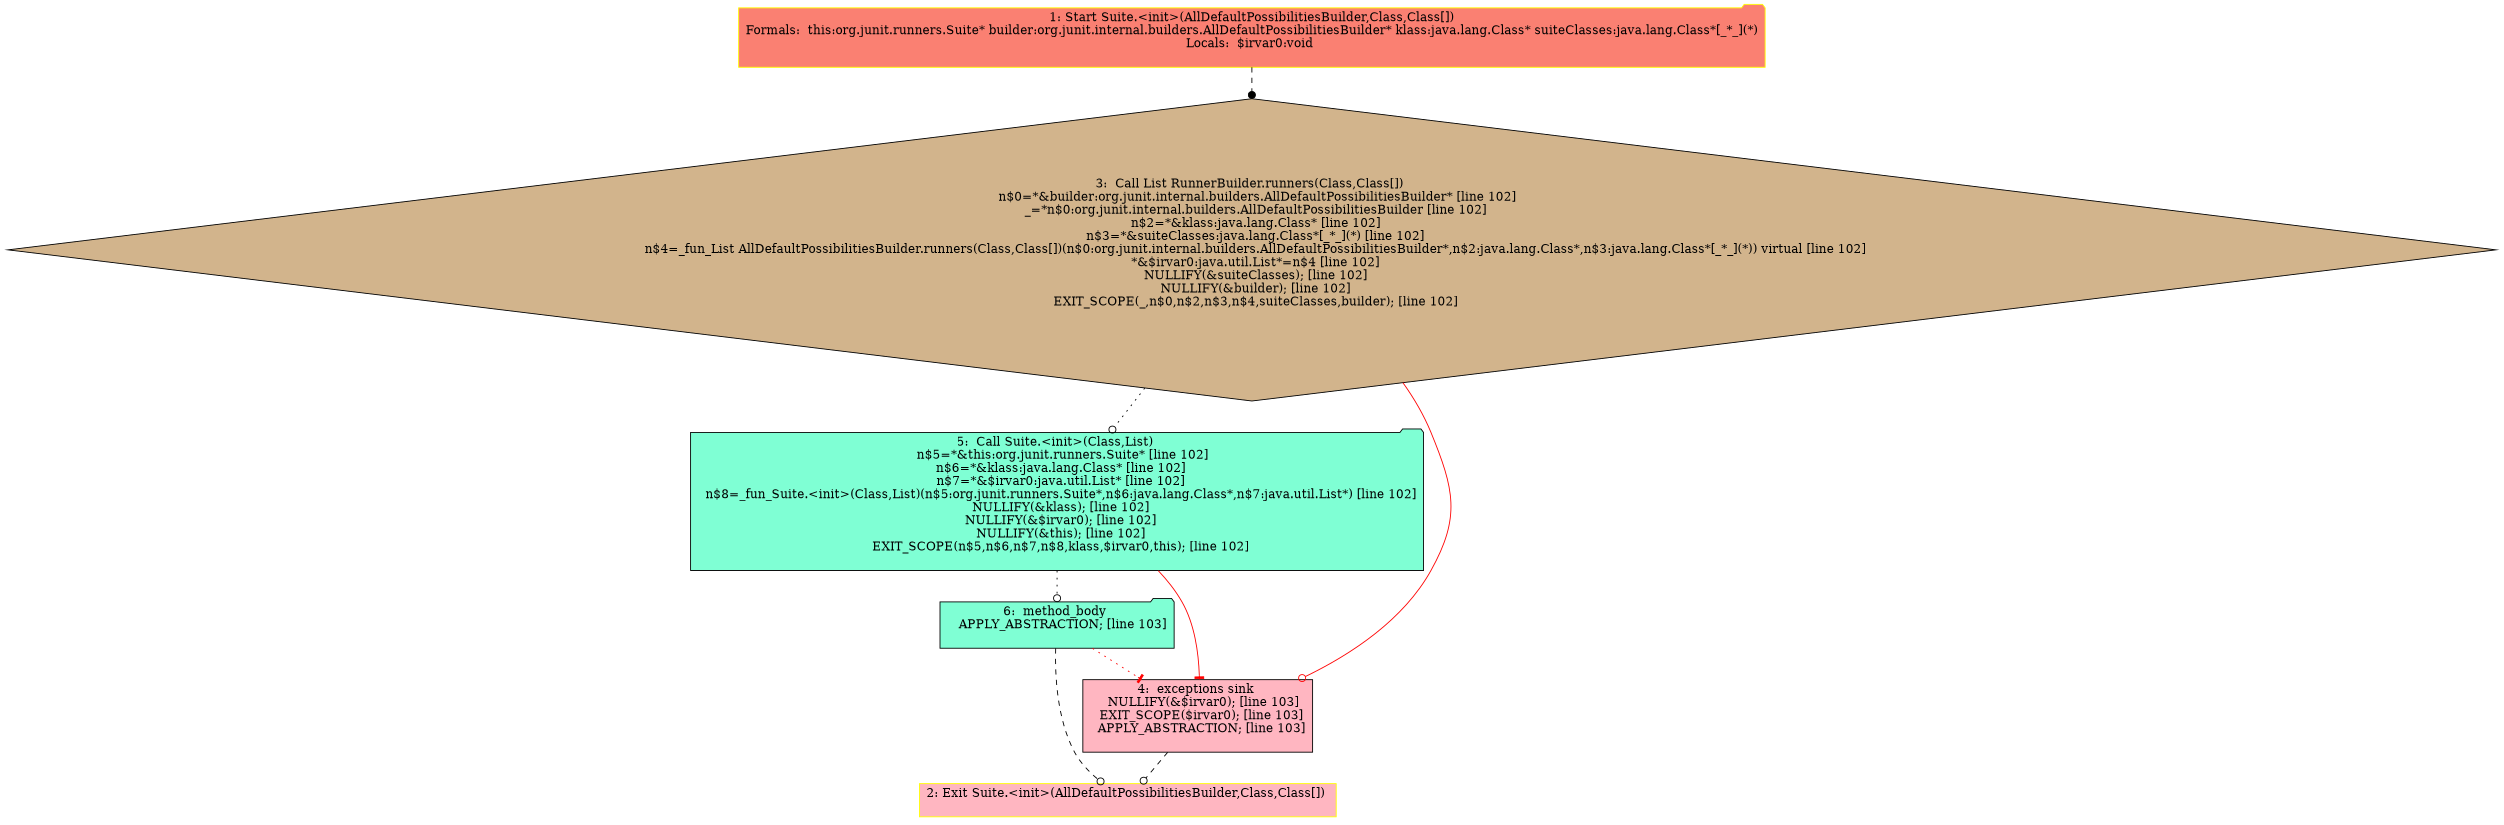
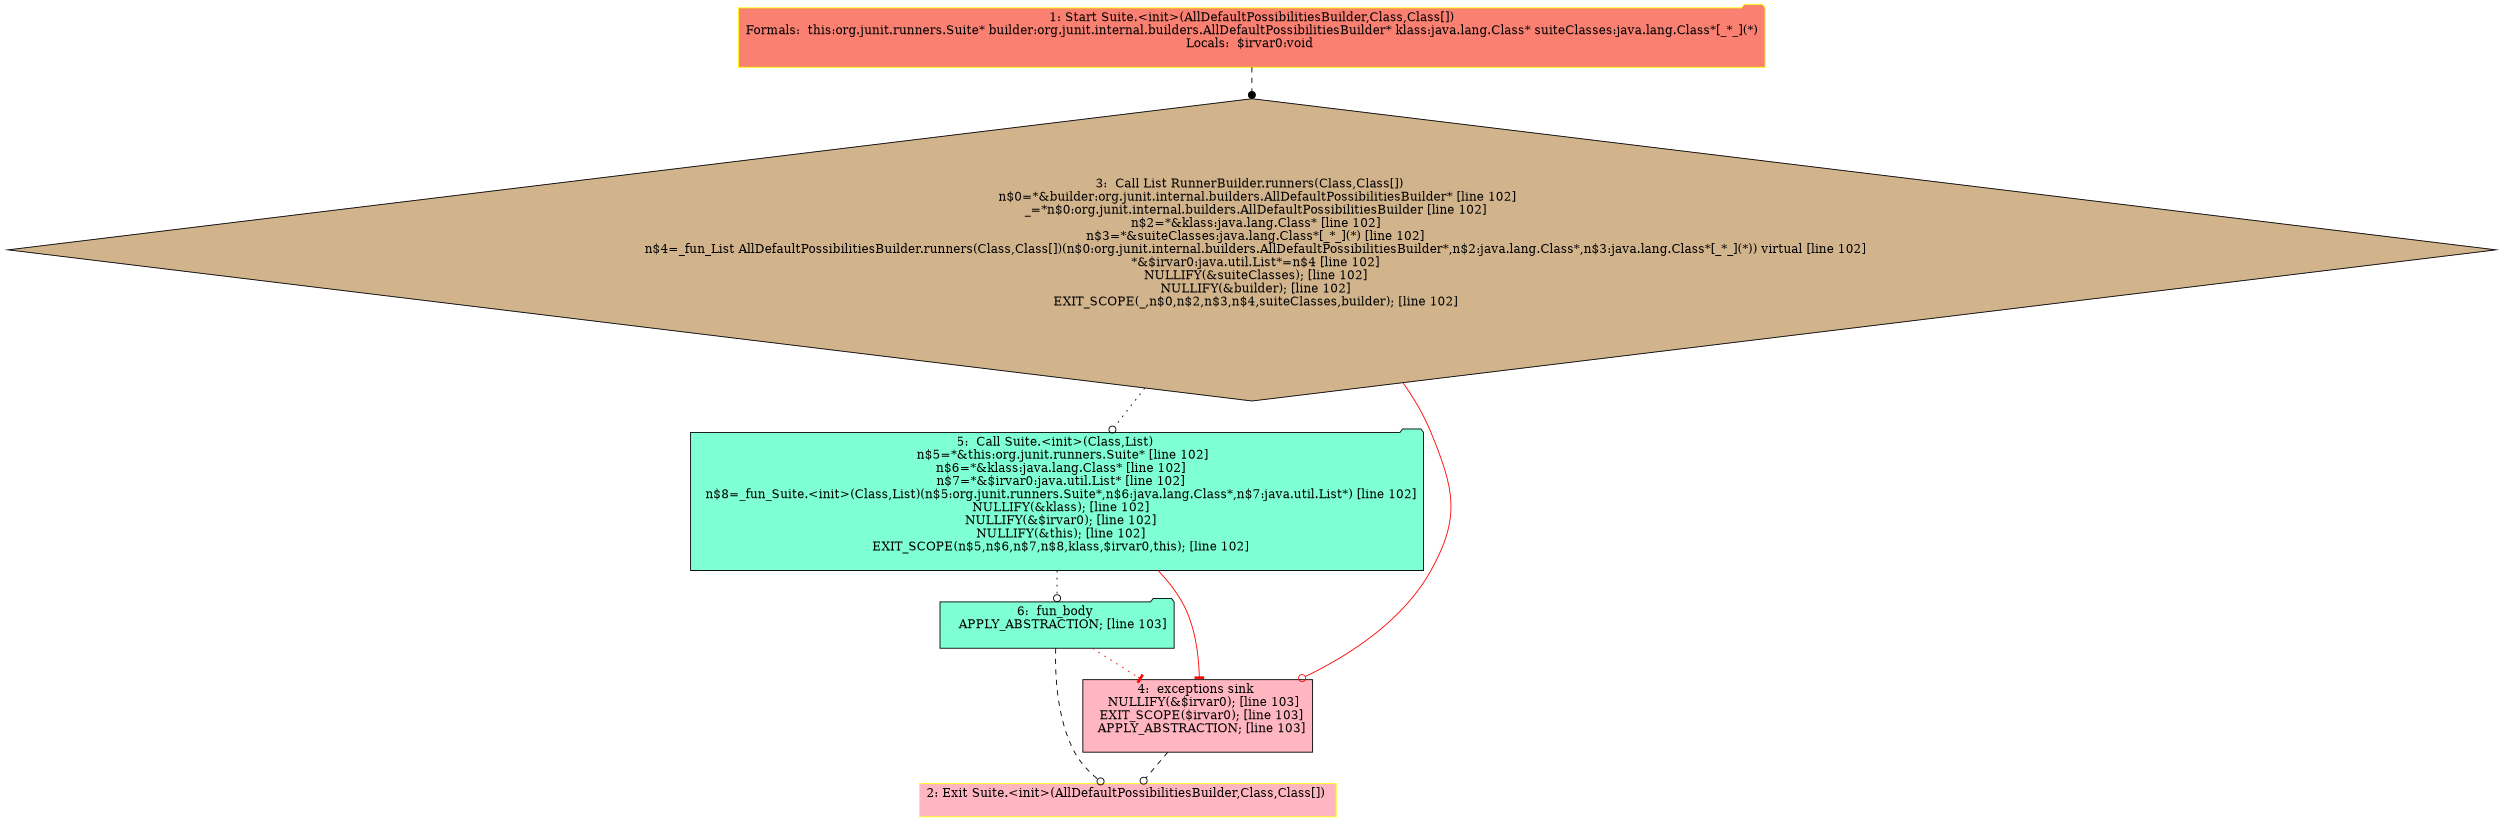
node "6:  method_body APPLY_ABSTRACTION; [line 103]": label "6:  method_body APPLY_ABSTRACTION; [line 103]" -> "6:  fun_body APPLY_ABSTRACTION; [line 103]"
